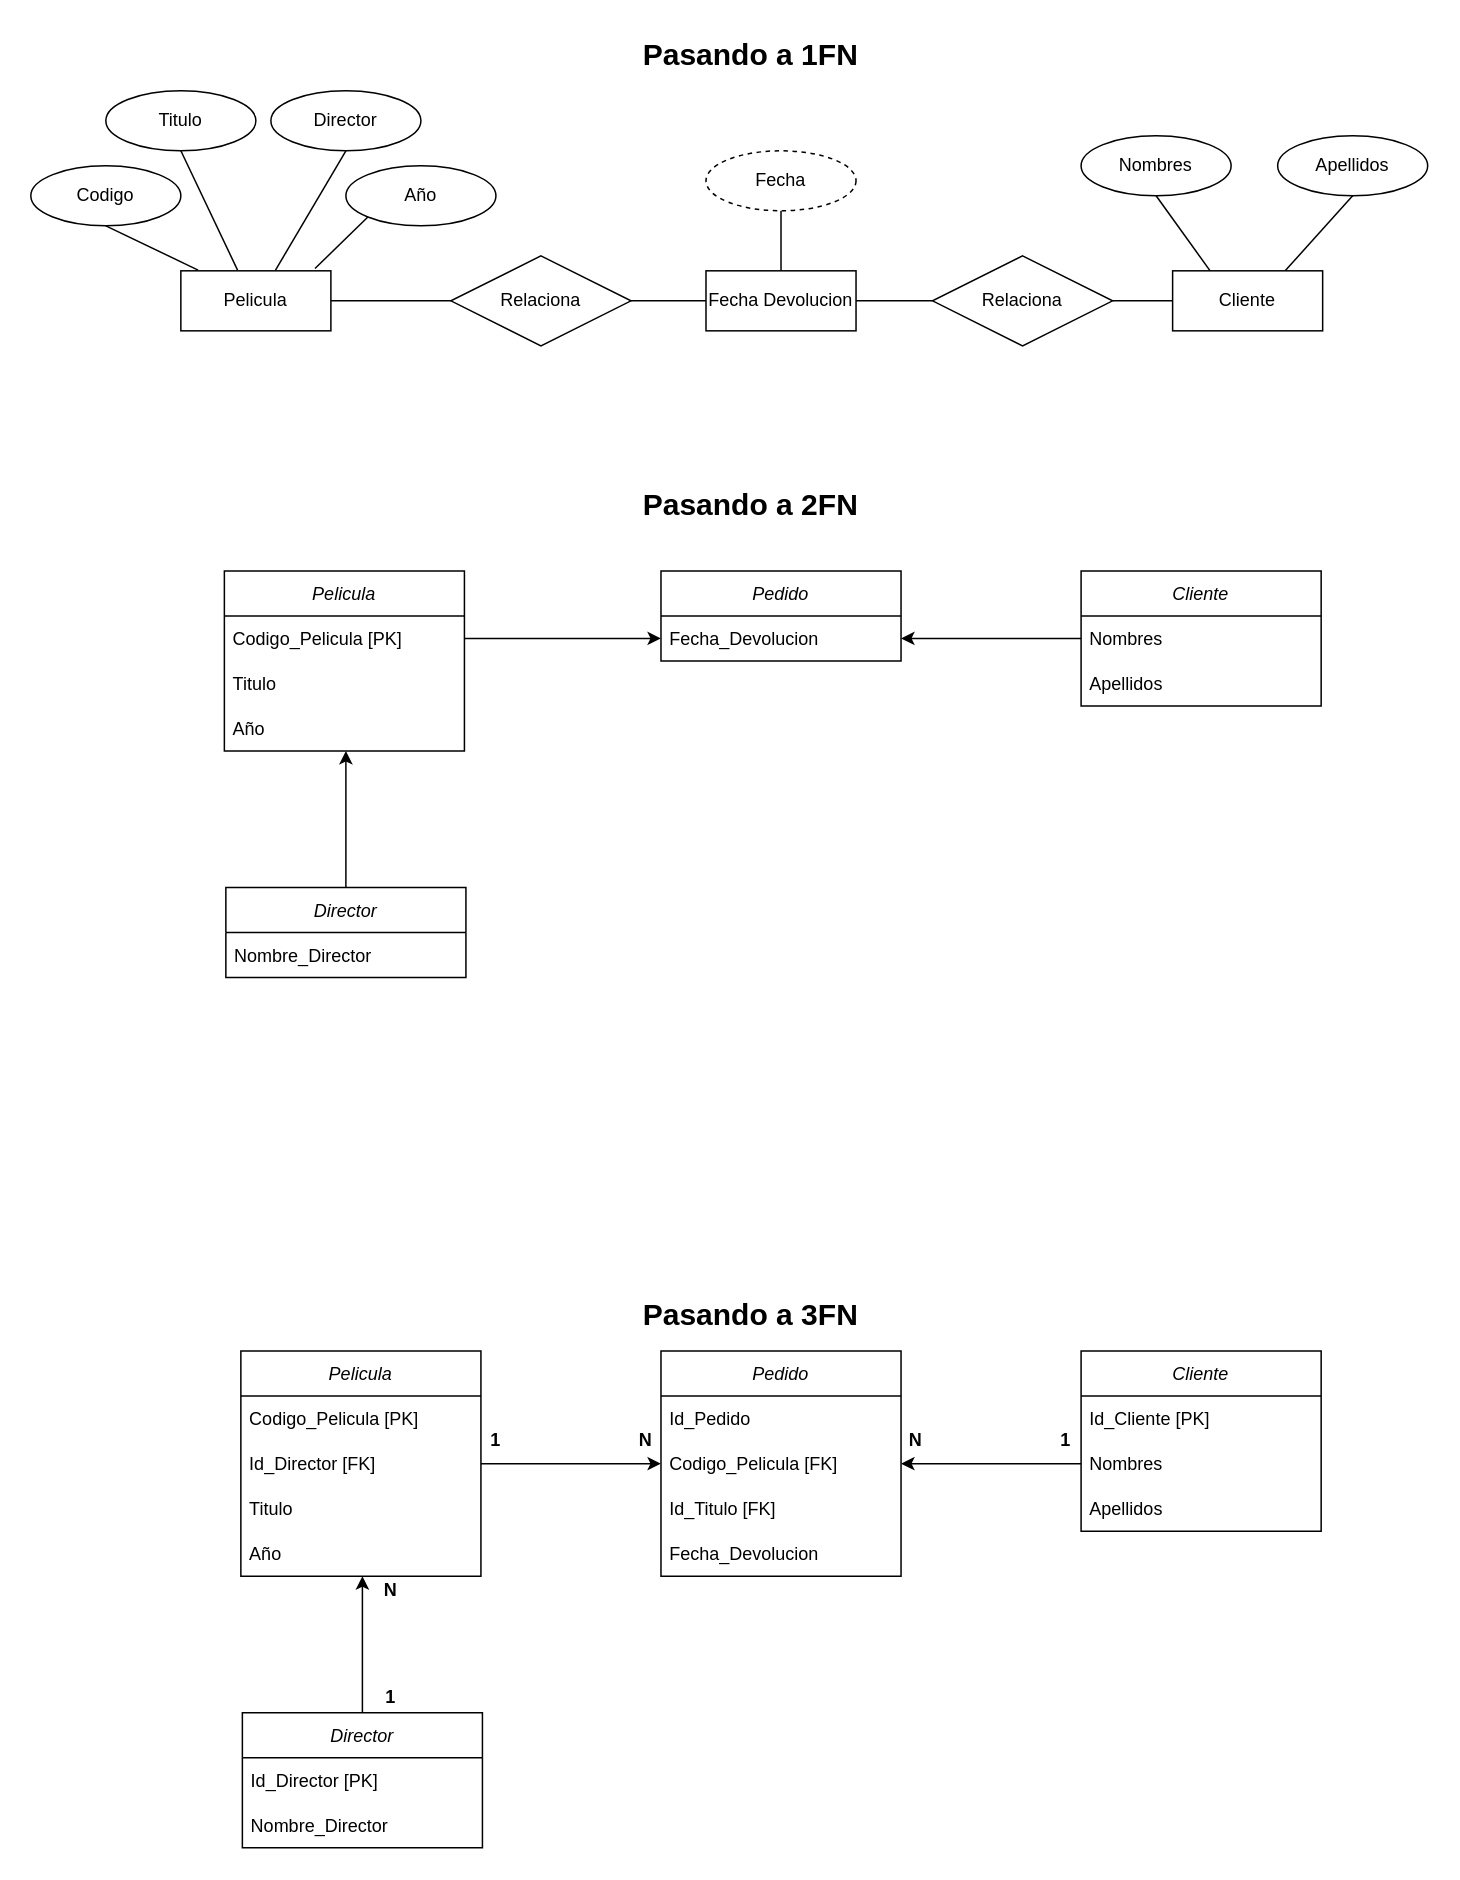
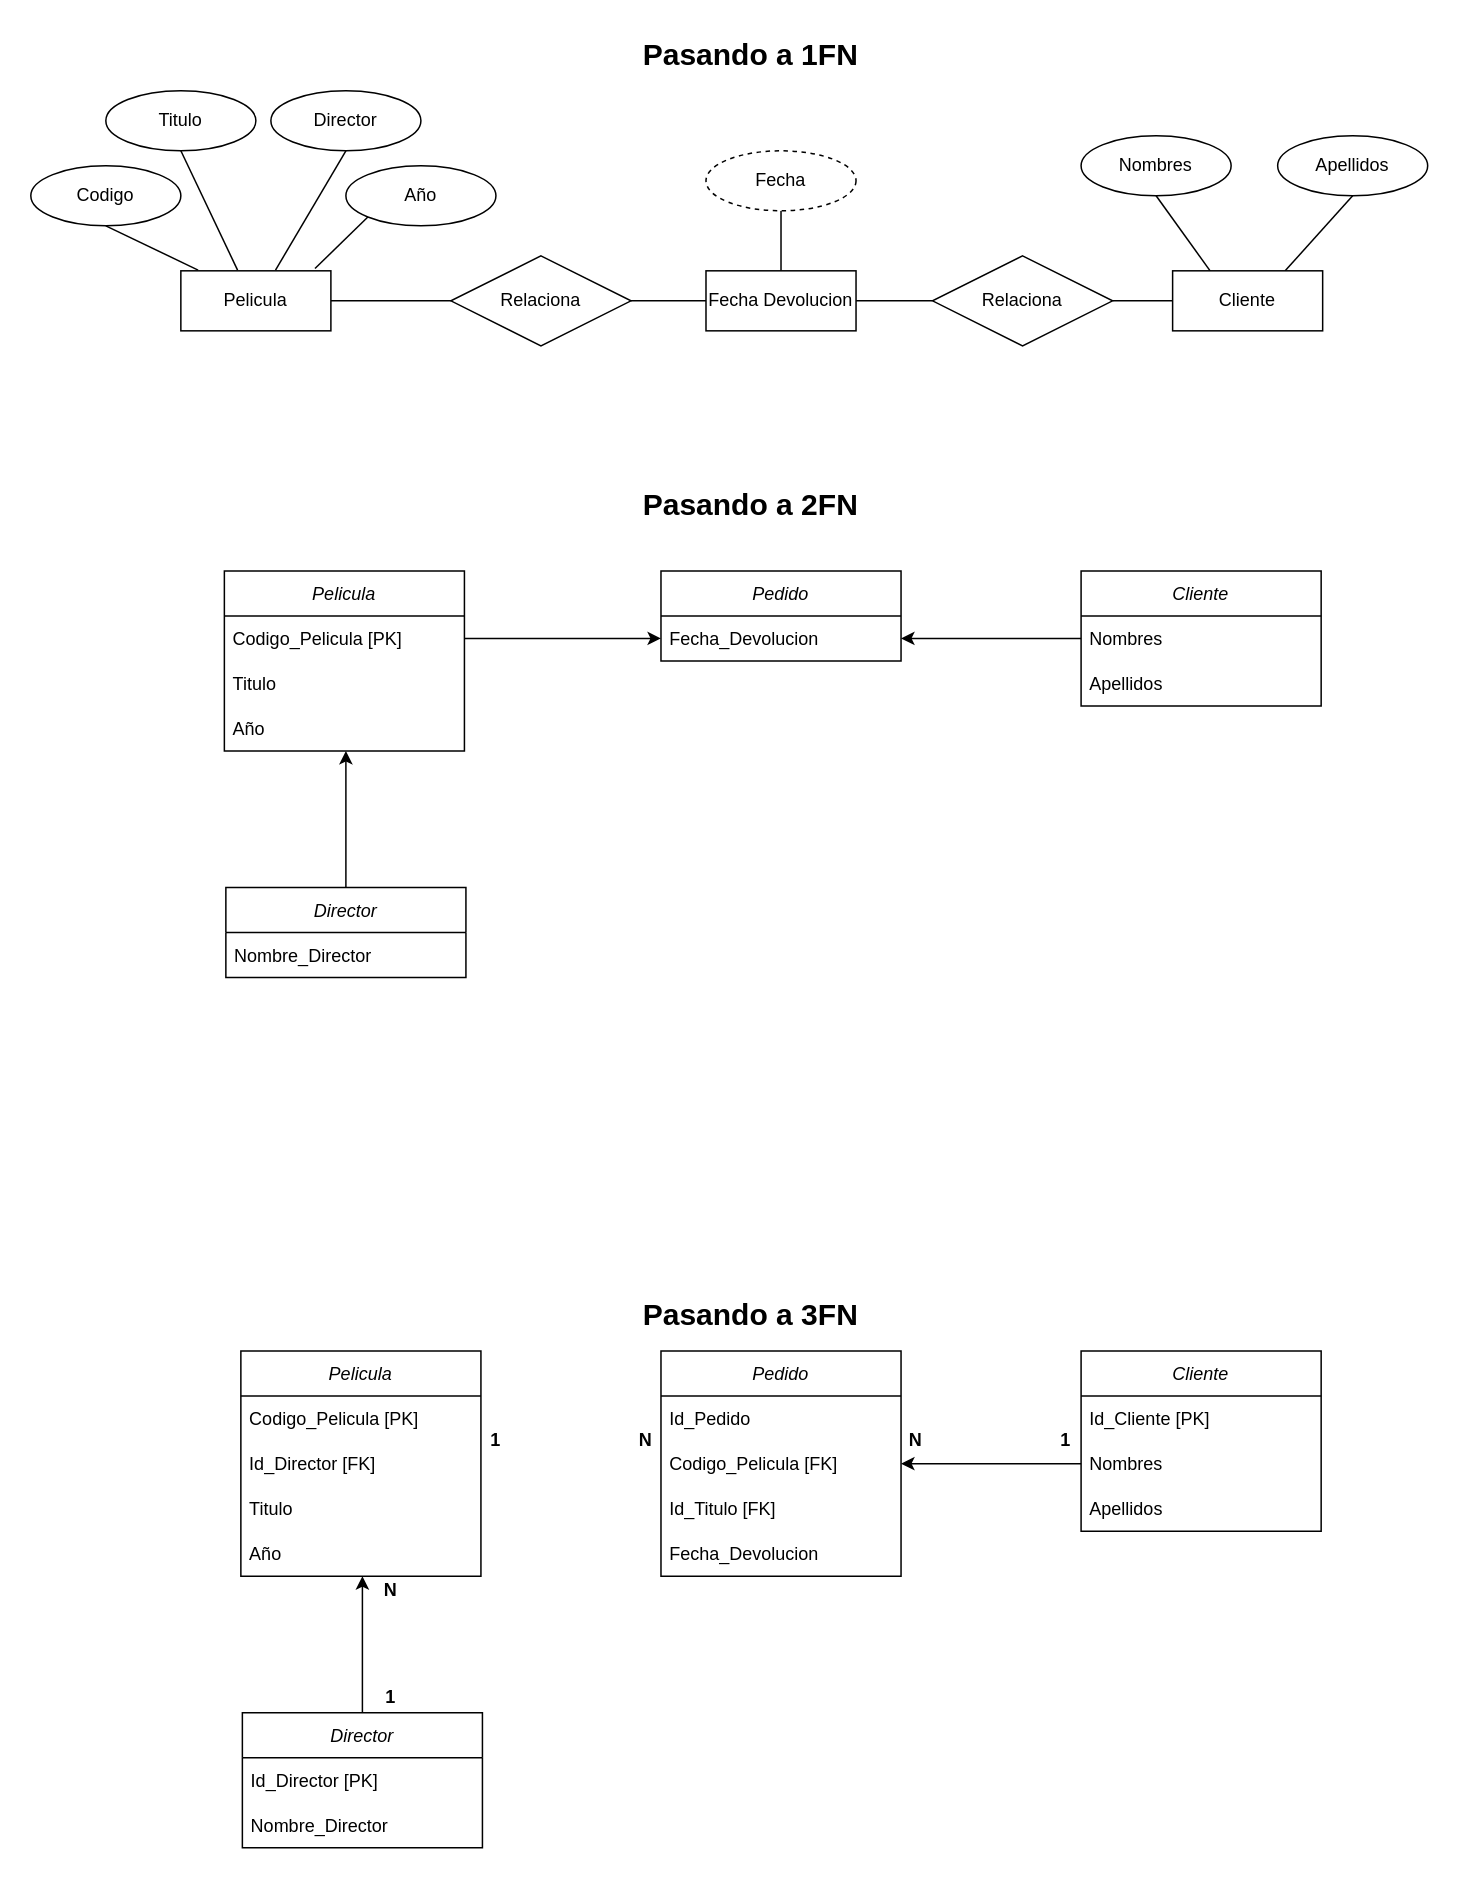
edge "Id_Director [FK]" -> "Codigo_Pelicula [FK]": removed
